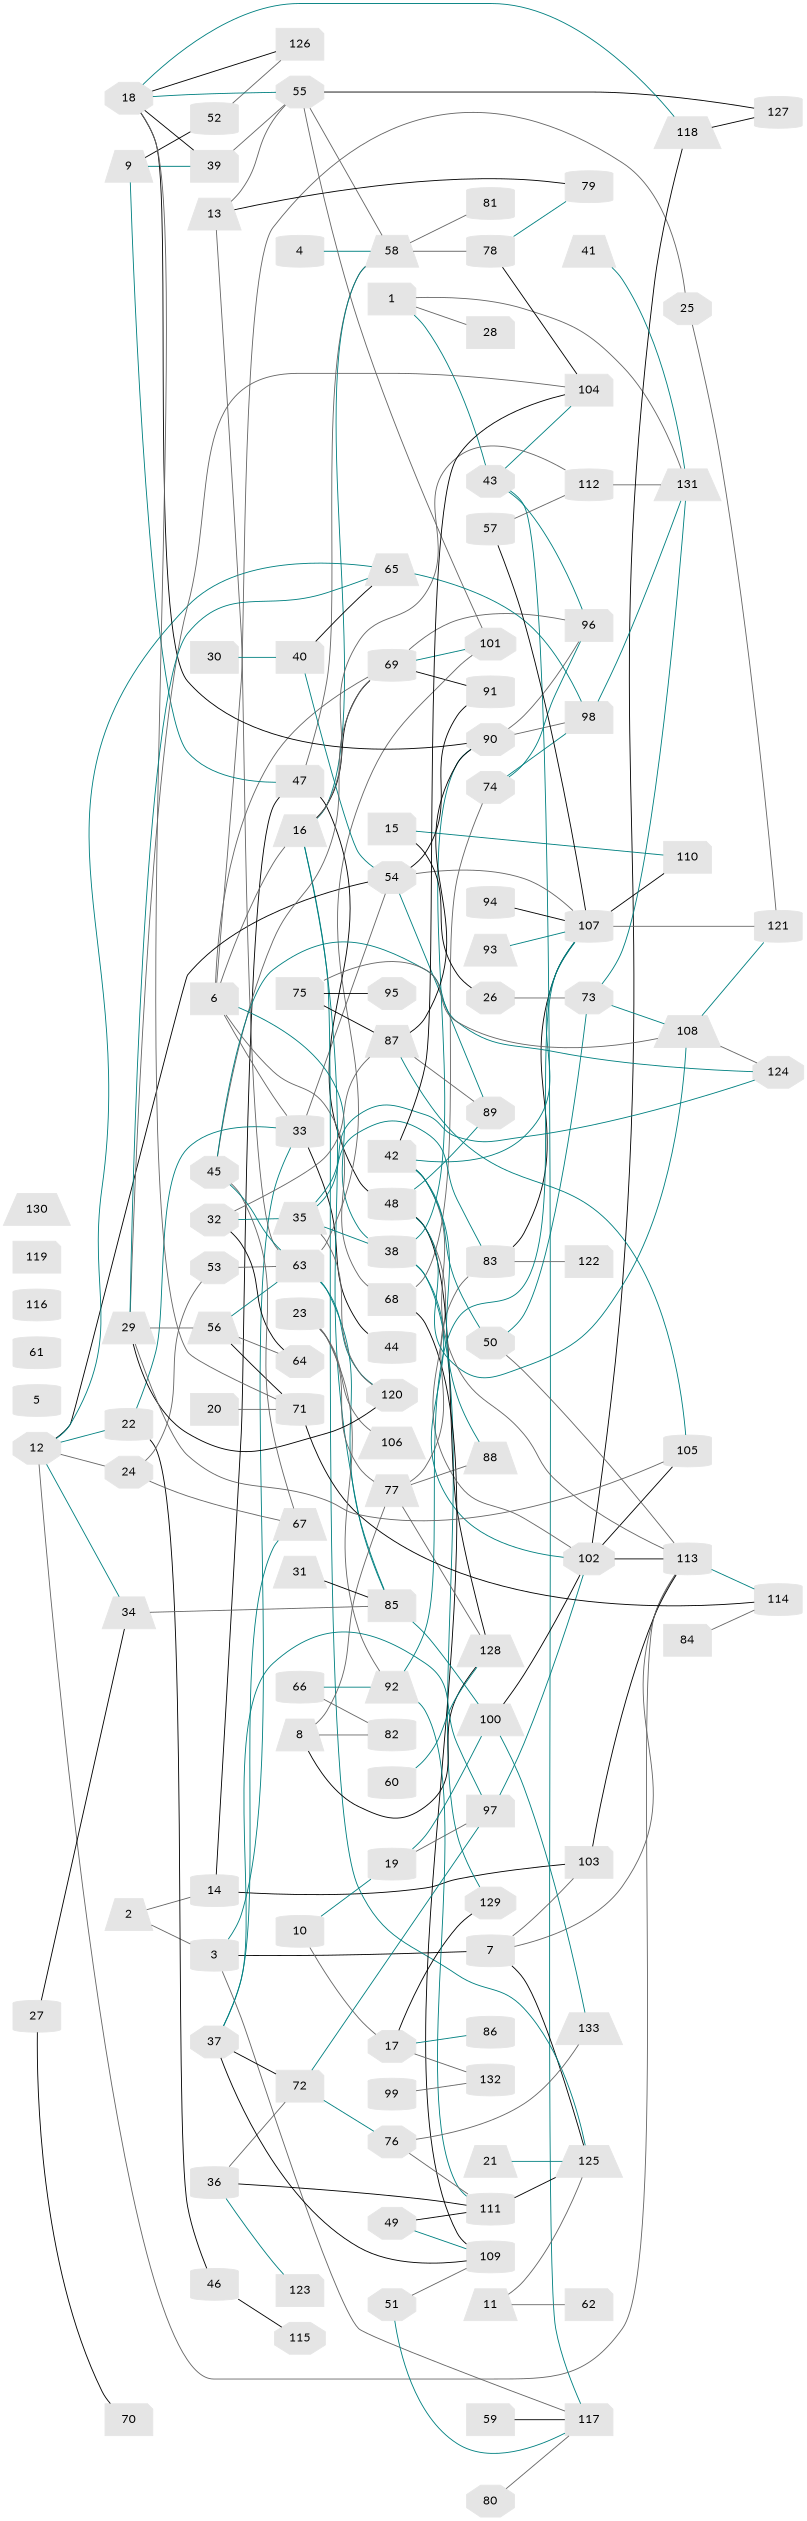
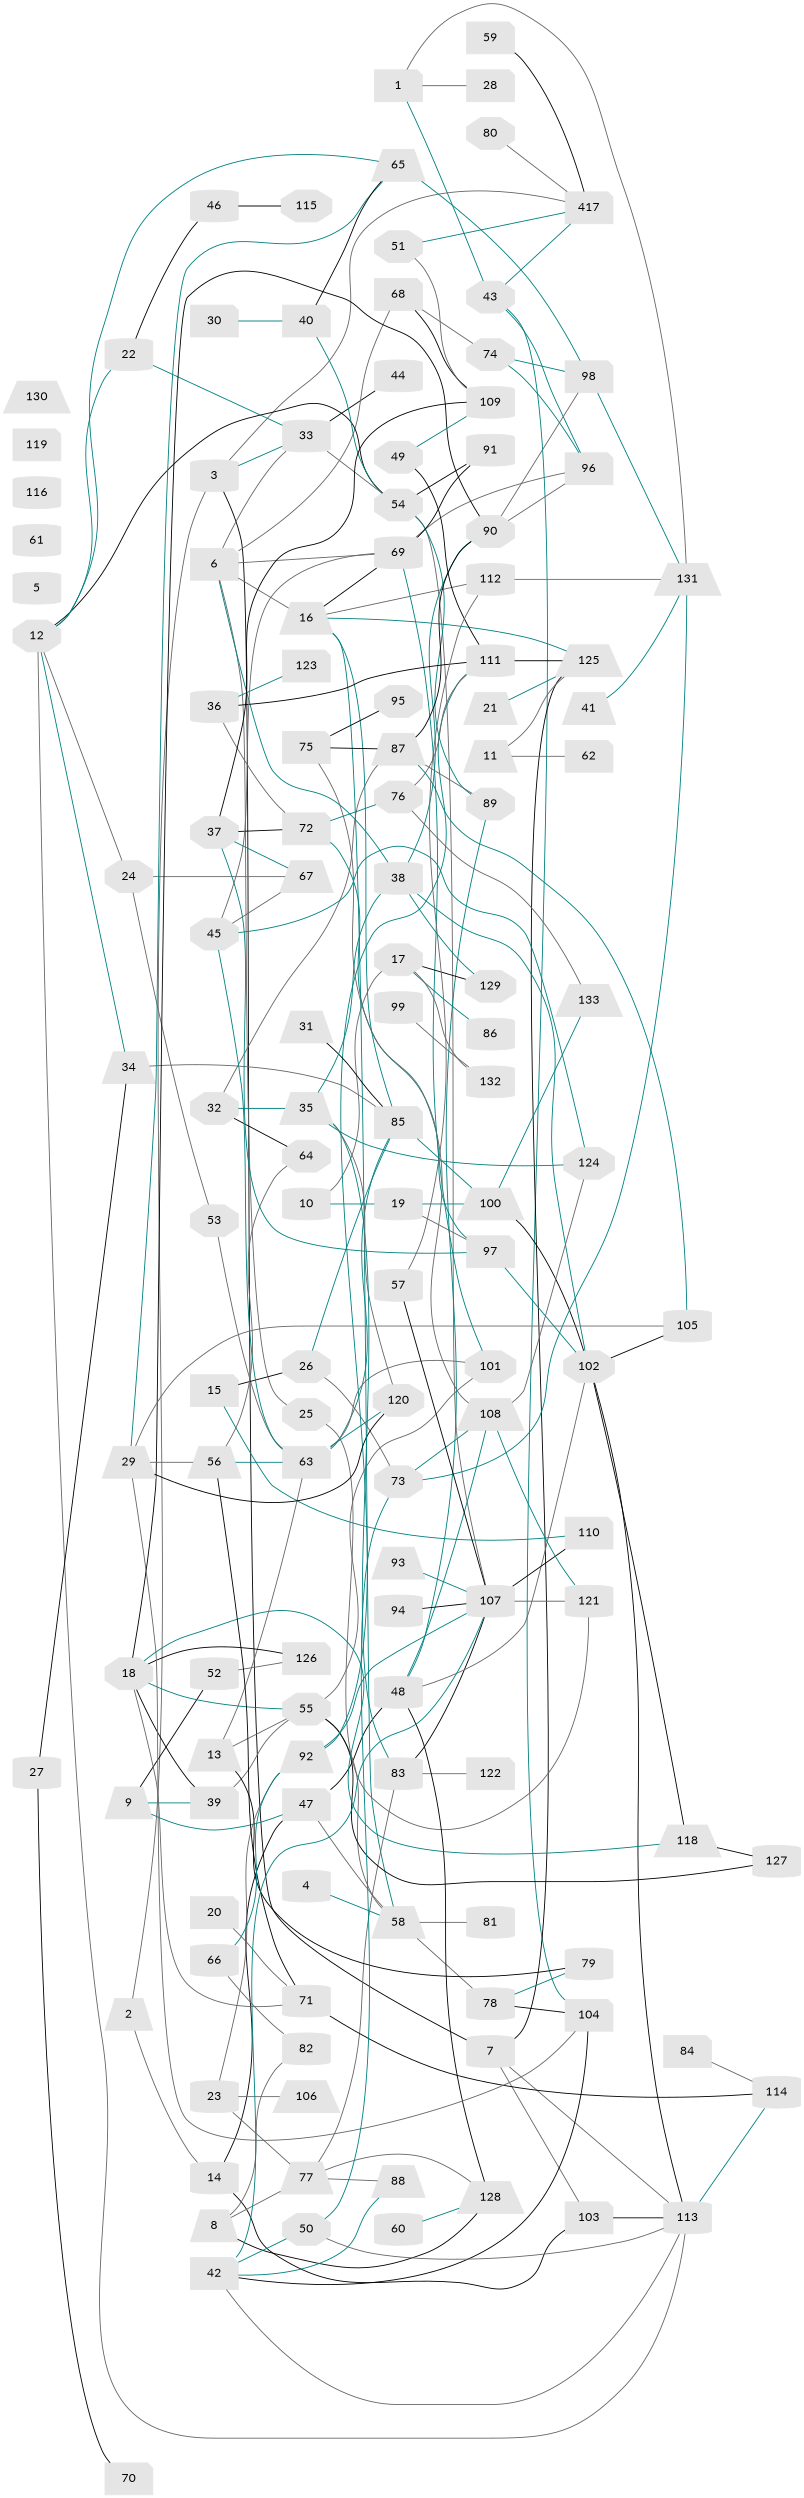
edge "85" -- "26": added
node "117": label "117" -> "417"
